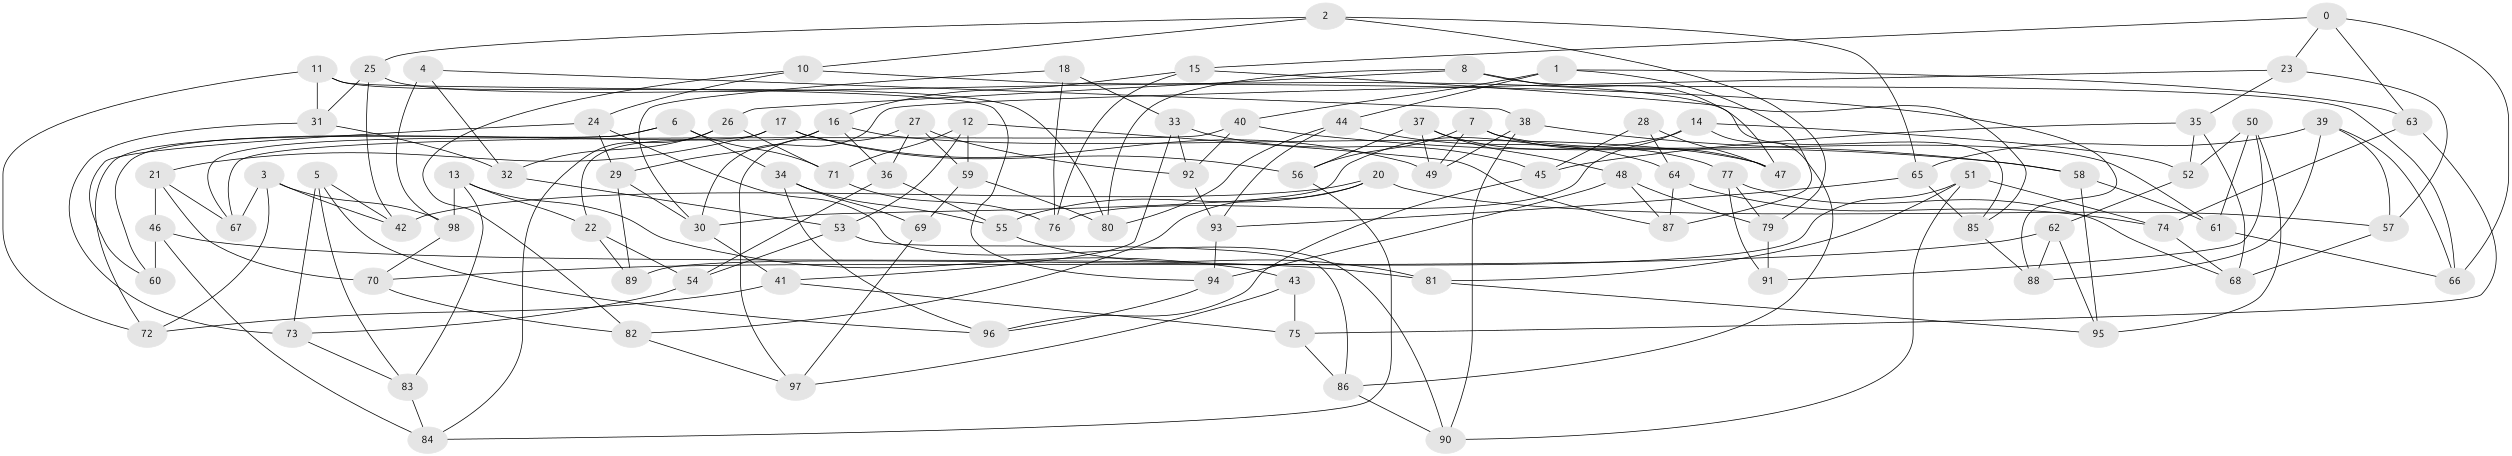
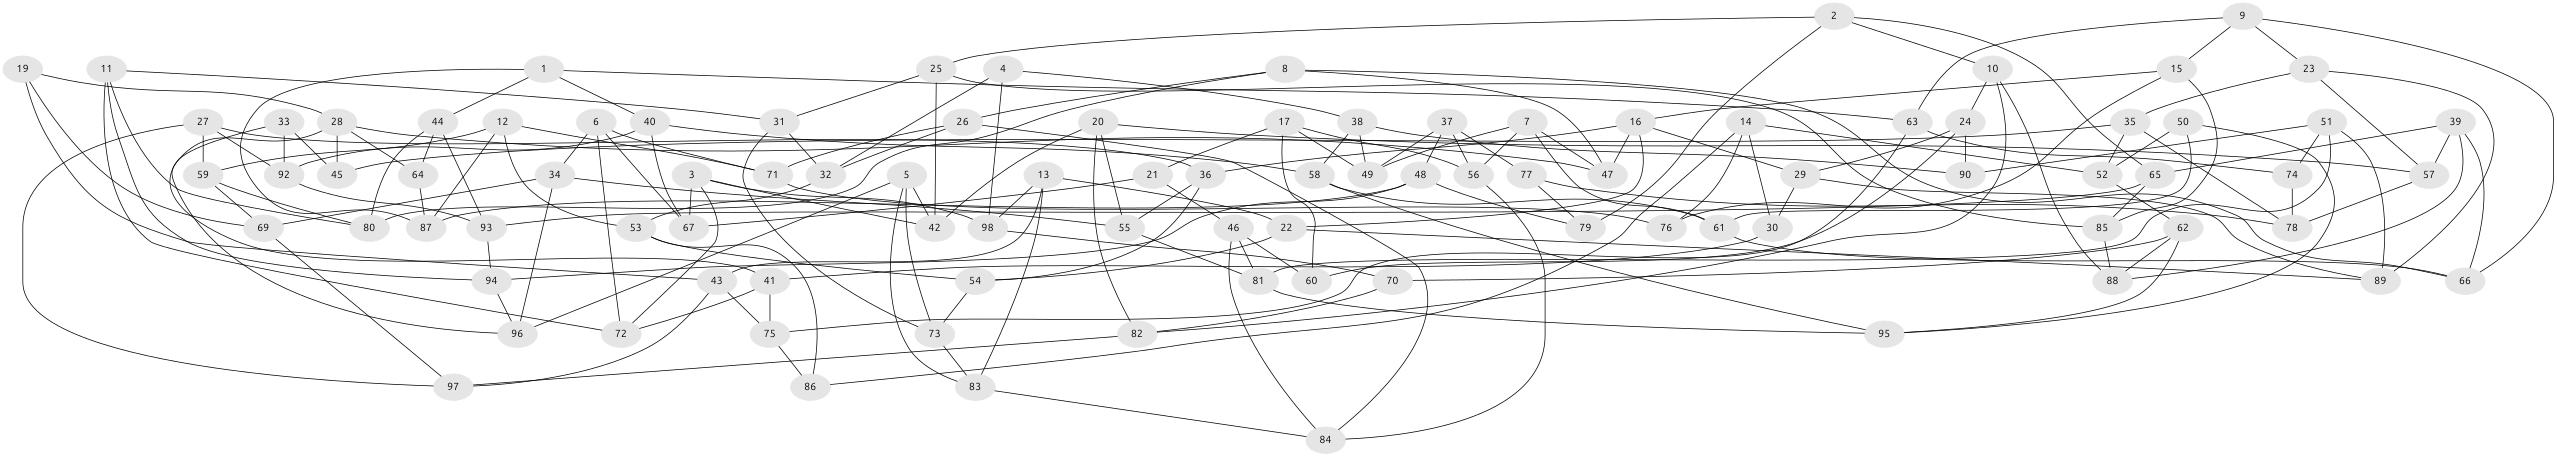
node "0": label "0" -> "9"
node "19": added
node "18": removed
edge "23" -- "30": now "23" -- "89"
edge "64" -- "74": removed
edge "21" -- "70": removed
edge "45" -- "96": now "28" -- "96"
node "91": removed
node "68": label "68" -> "78"
edge "86" -- "90": removed
